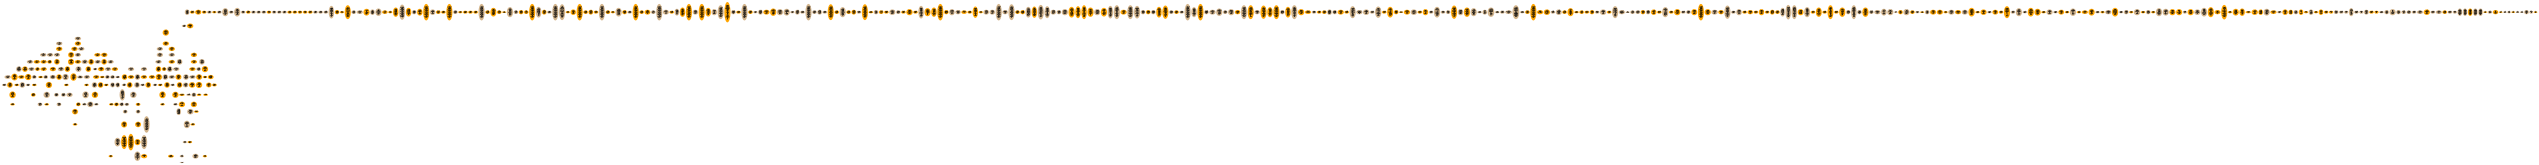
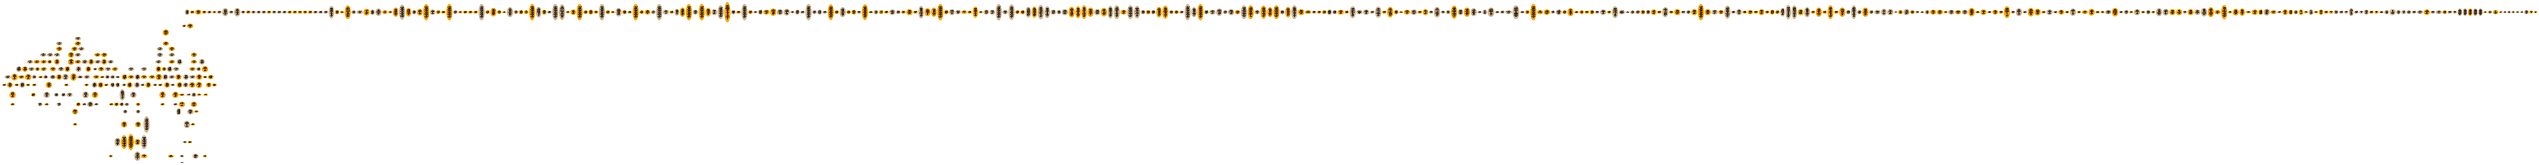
node "# 0x337e PUSHX Data REVERT": fillcolor tan -> orange
node "# 0x3a42 ADDMOD MOD STOP": fillcolor tan -> orange
node "# 0x6d PUSHX Data REVERT": fillcolor tan -> orange
